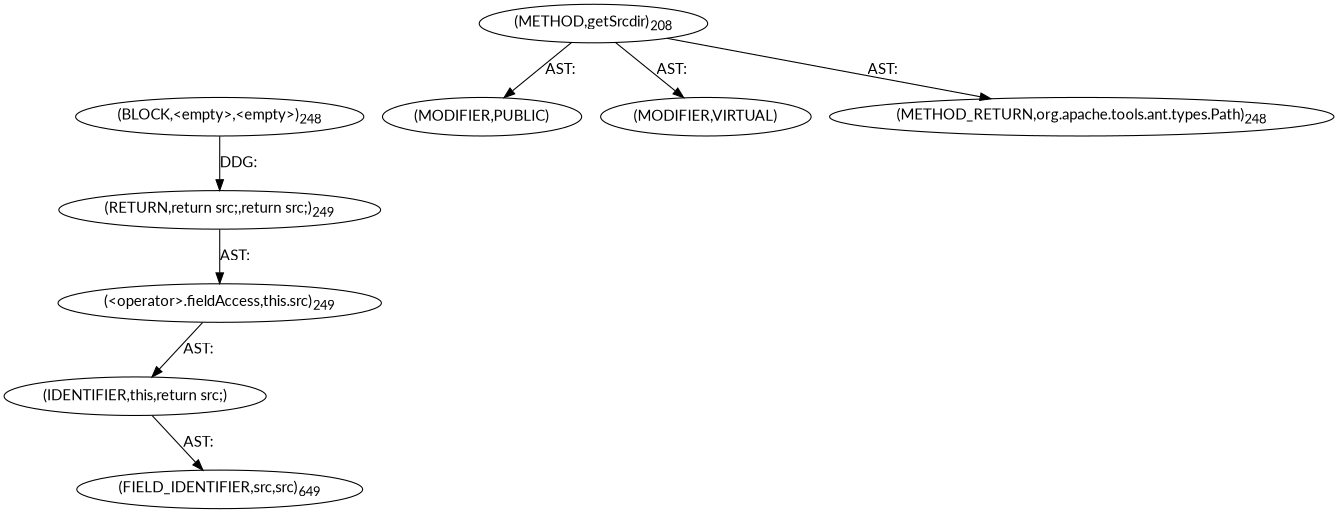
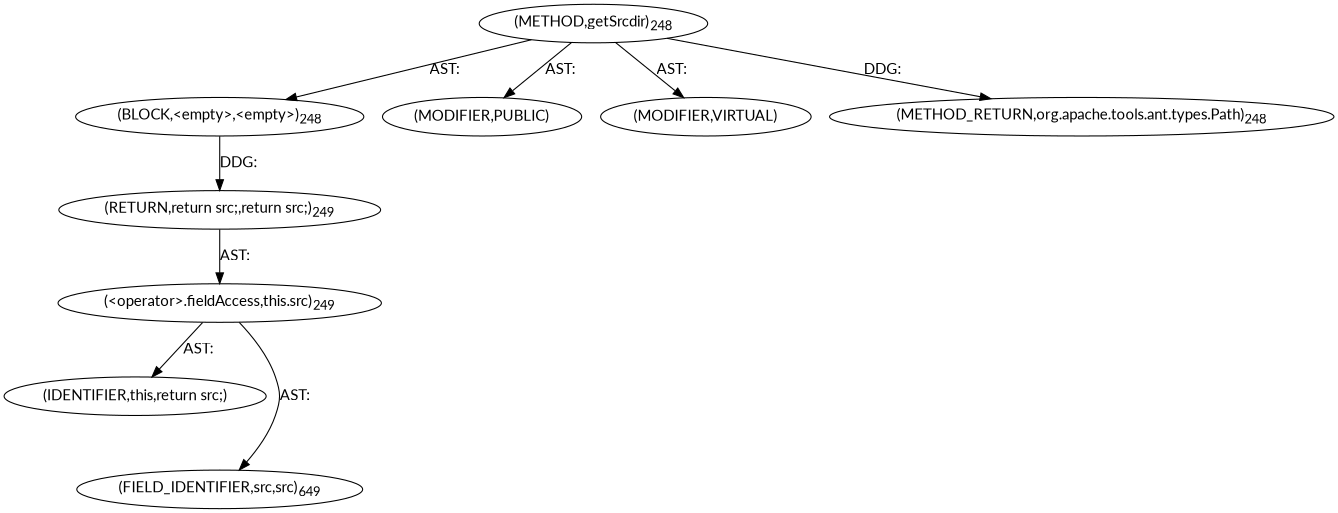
node "(METHOD,getSrcdir)": text "208" -> "248"
edge "(METHOD,getSrcdir)" -> "(BLOCK,<empty>,<empty>)": added, label "AST:"
edge "(METHOD,getSrcdir)" -> "(METHOD_RETURN,org.apache.tools.ant.types.Path)": label "AST: " -> "DDG: "
edge "(IDENTIFIER,this,return src;)" -> "(FIELD_IDENTIFIER,src,src)": now "(<operator>.fieldAccess,this.src)" -> "(FIELD_IDENTIFIER,src,src)"
